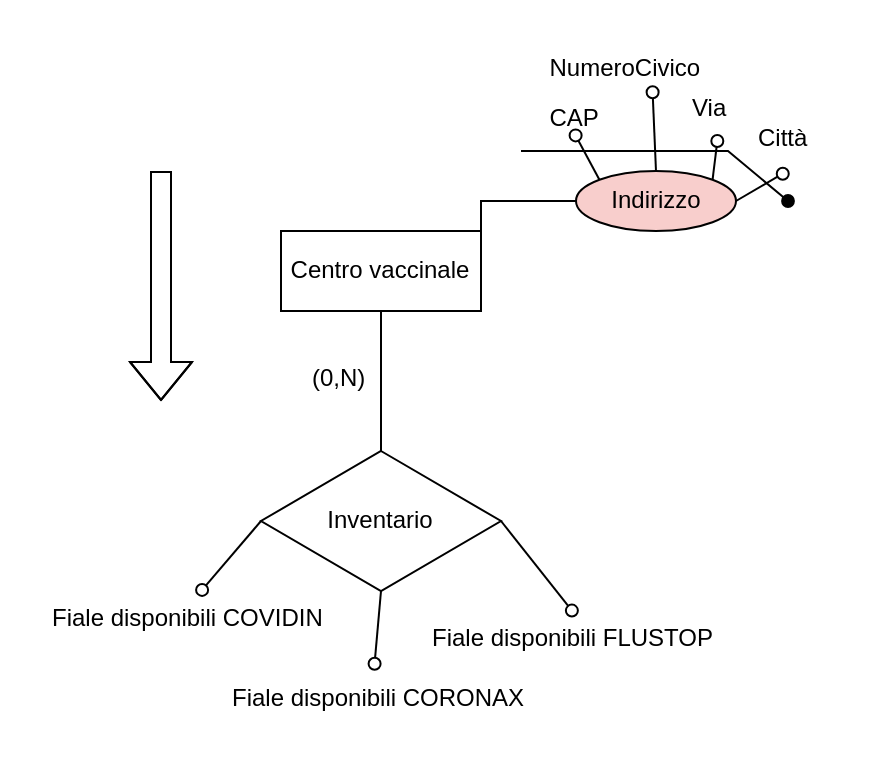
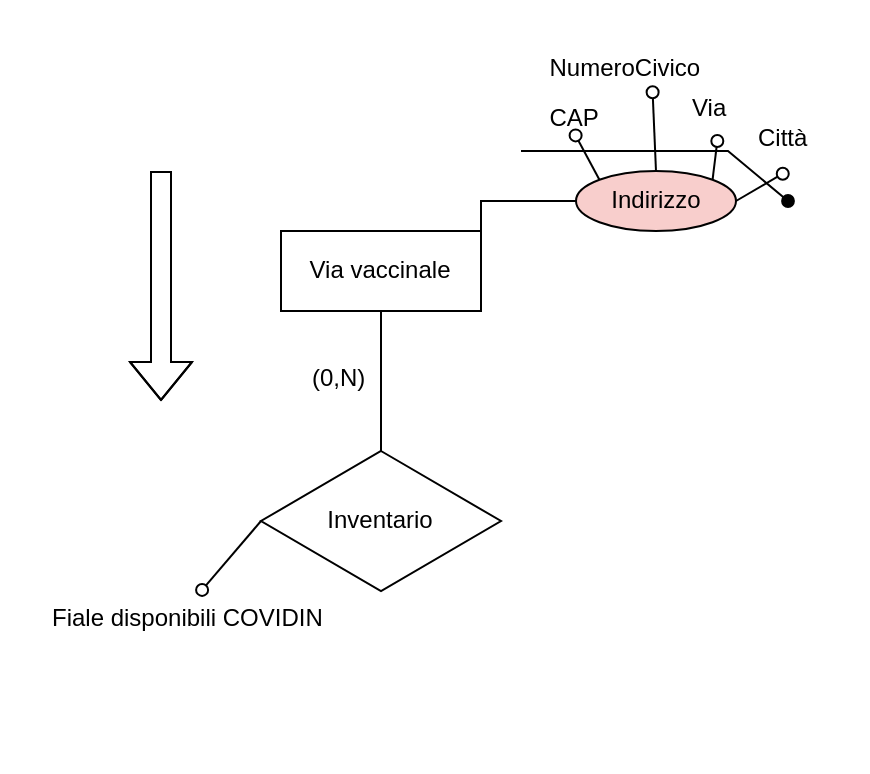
node "Centro vaccinale": label "Centro vaccinale" -> "Via vaccinale"
edge "Inventario" -> "Fiale disponibili FLUSTOP": removed
edge "Inventario" -> "Fiale disponibili CORONAX": removed
node "Fiale disponibili FLUSTOP": removed
node "Fiale disponibili CORONAX": removed
